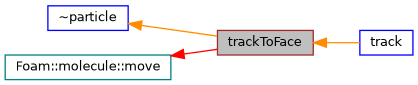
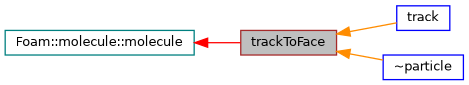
edge "trackToFace" -> "~particle": reversed
node "Foam::molecule::move": label "Foam::molecule::move" -> "Foam::molecule::molecule"
